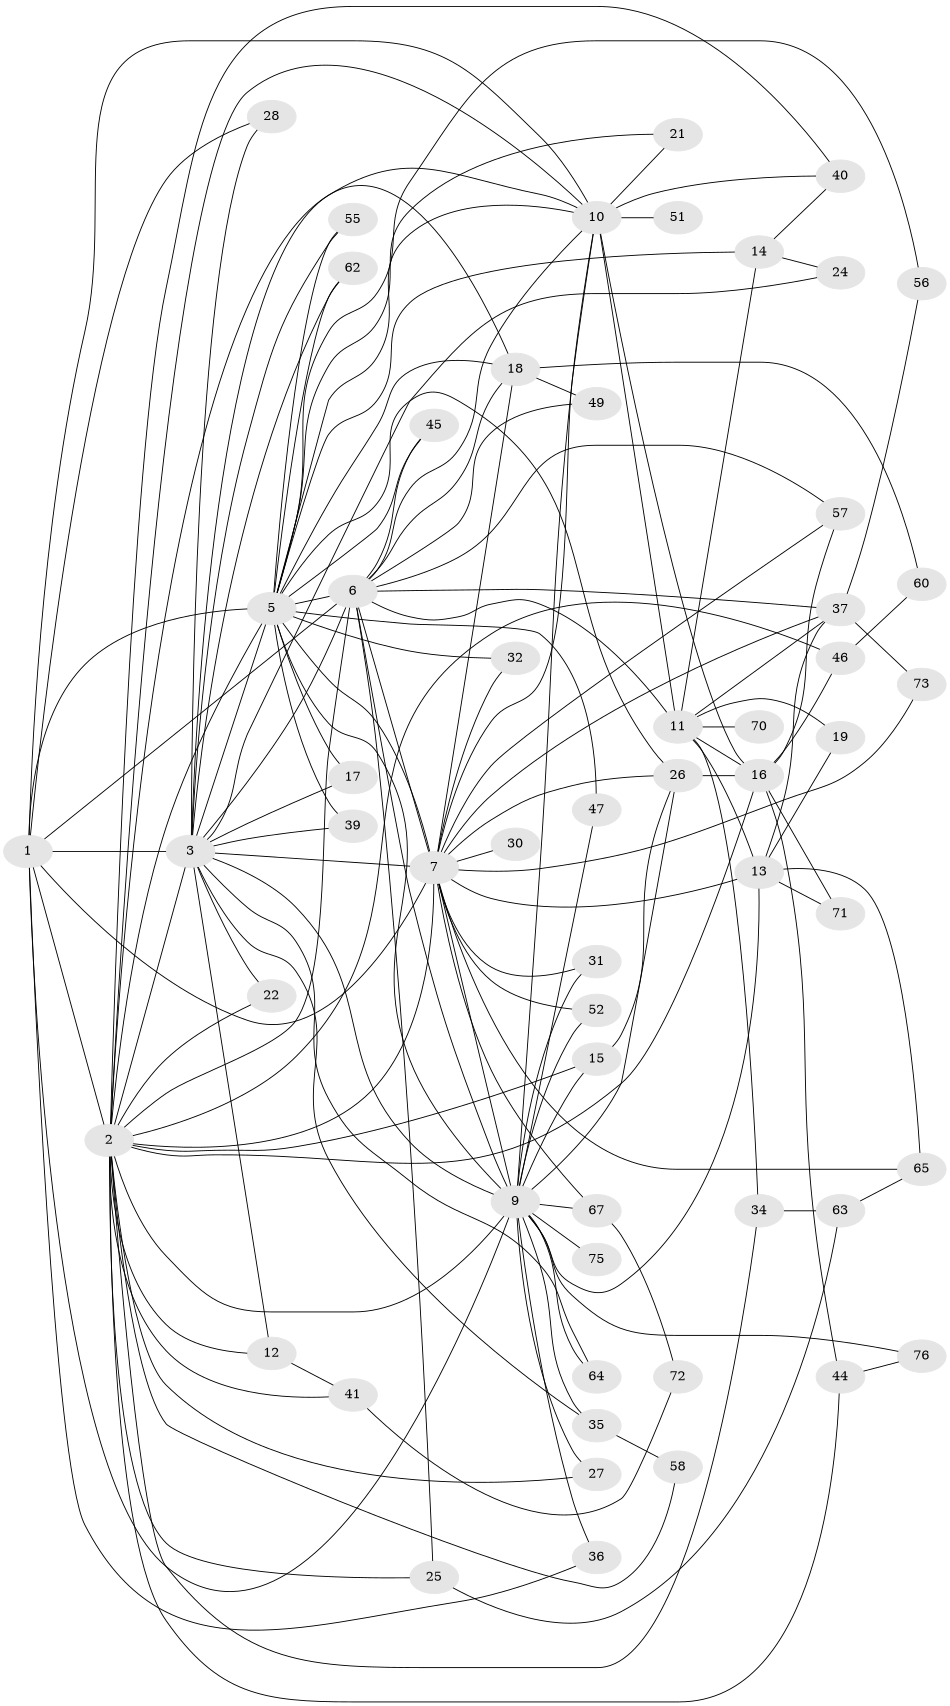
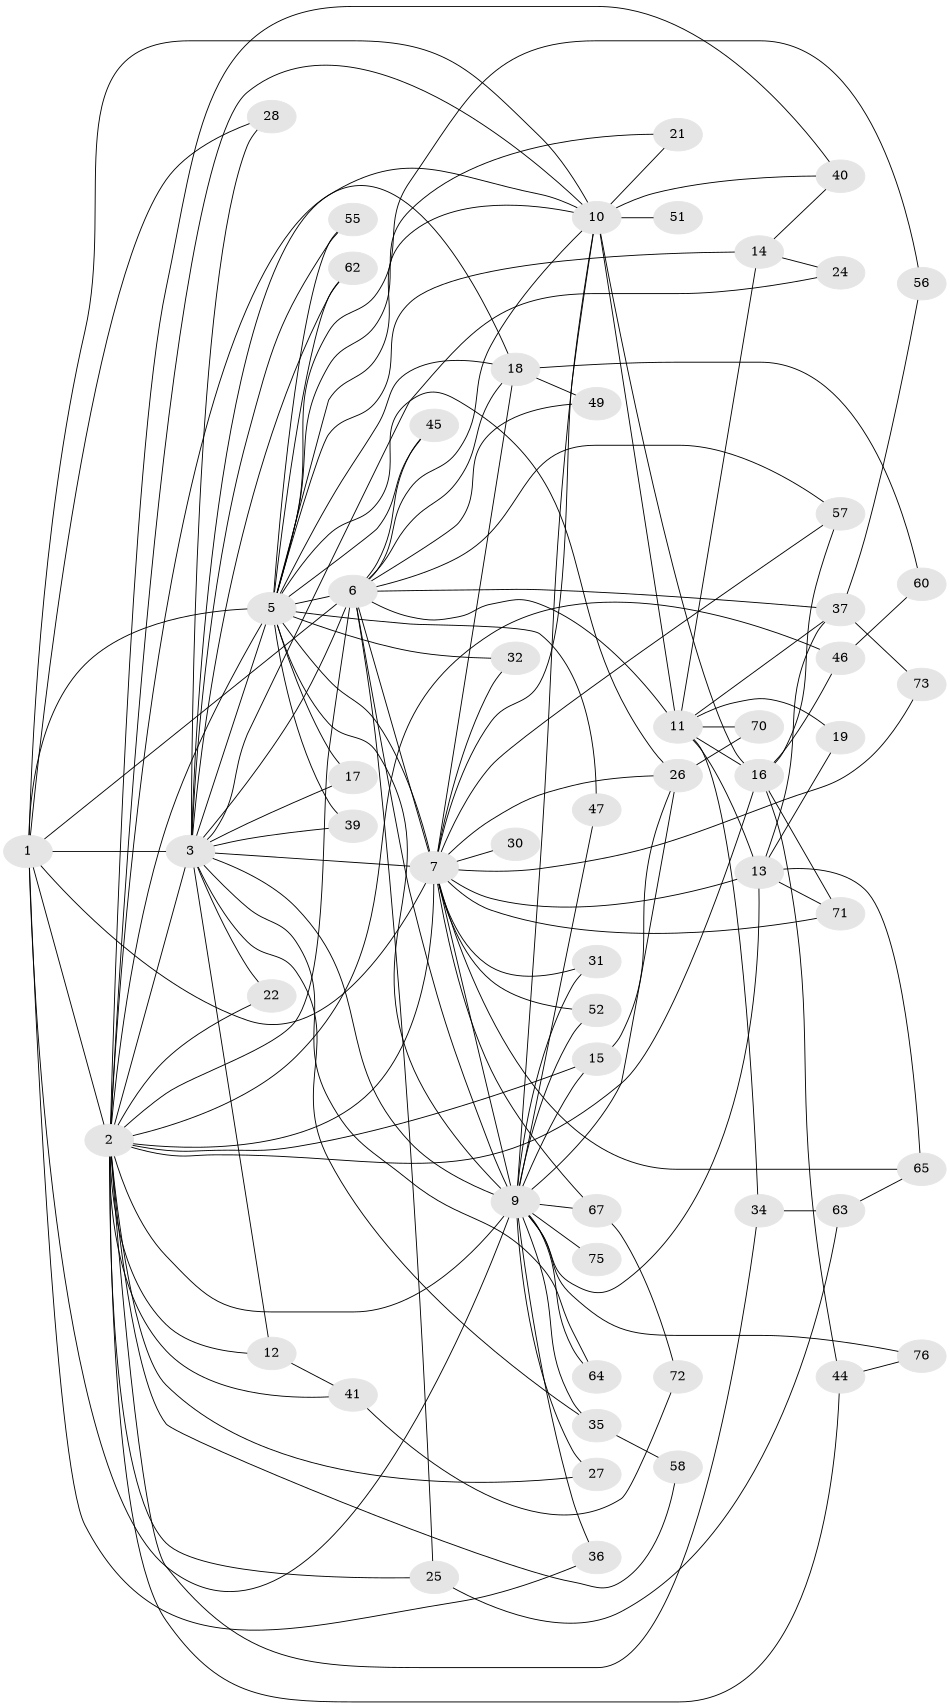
edge "37" -- "7": now "71" -- "7"
edge "26" -- "16": now "26" -- "70"
